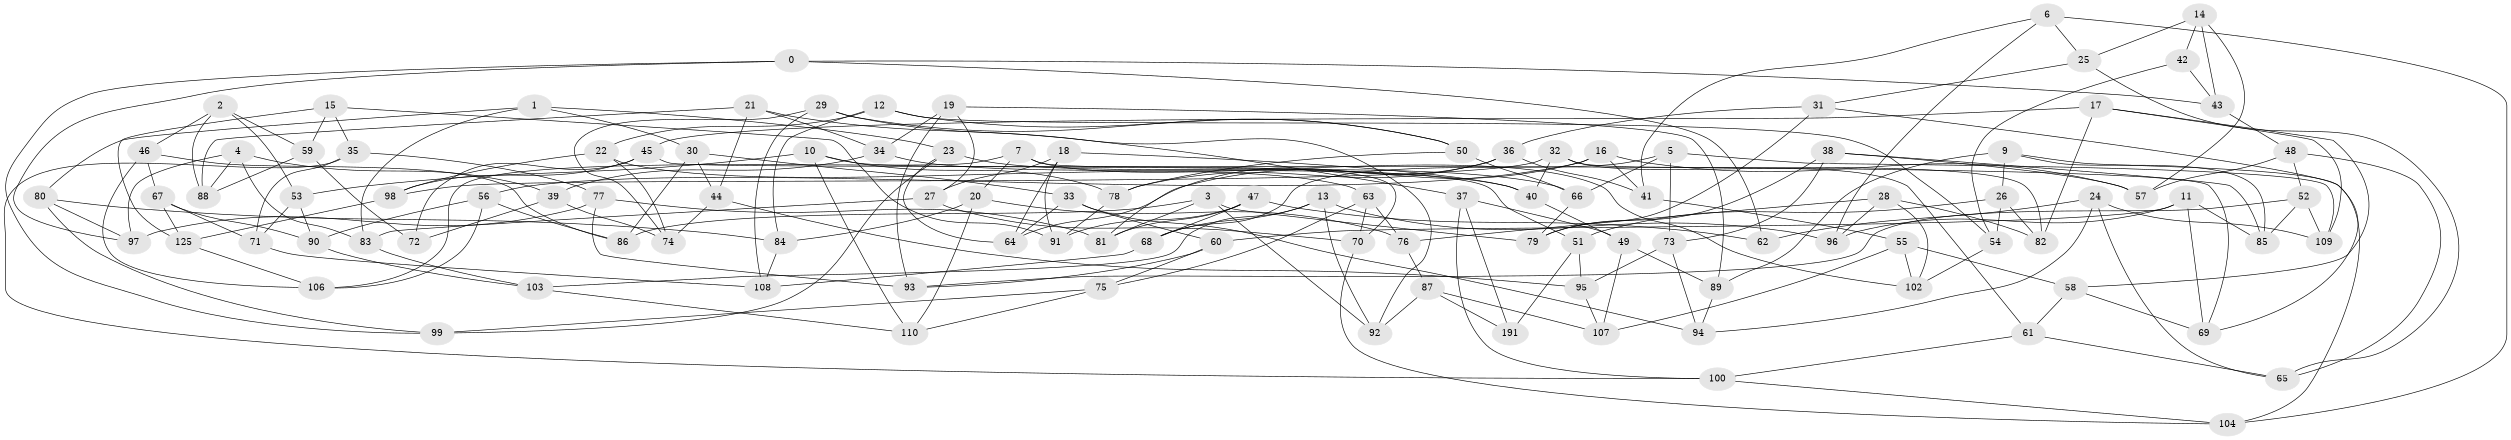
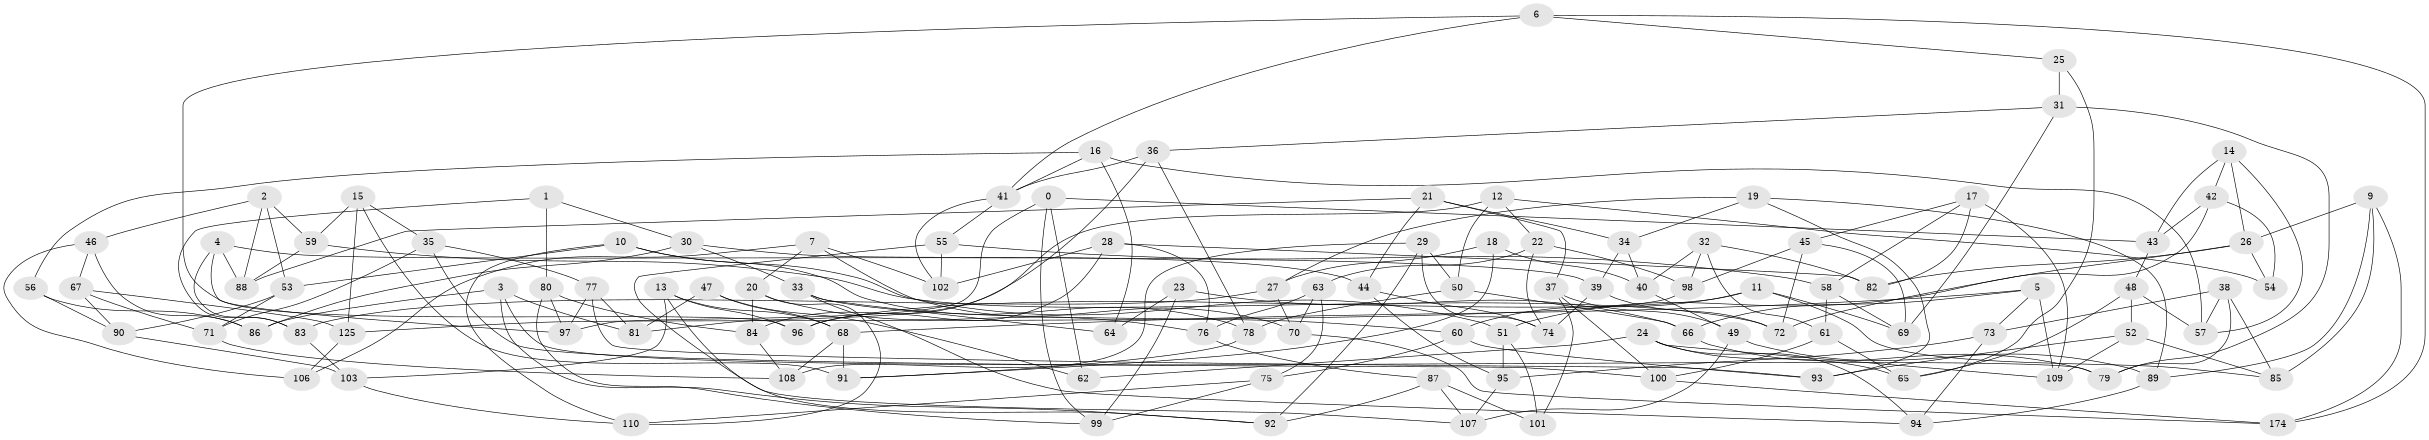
edge "14" -- "25": now "14" -- "26"
edge "1" -- "23": removed
edge "18" -- "64": removed
edge "47" -- "91": now "68" -- "91"
edge "54" -- "102": now "41" -- "102"
edge "42" -- "72": added
edge "56" -- "106": removed
node "191": label "191" -> "101"
node "104": label "104" -> "174"
